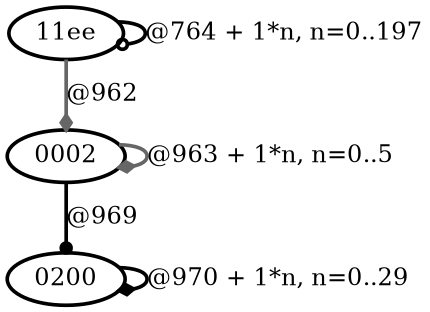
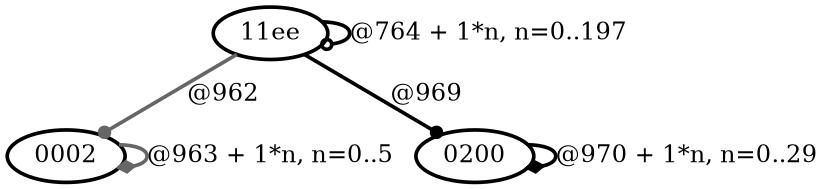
edge "11ee" -> "0002": arrowhead diamond -> dot
edge "0002" -> "0200": now "11ee" -> "0200"
